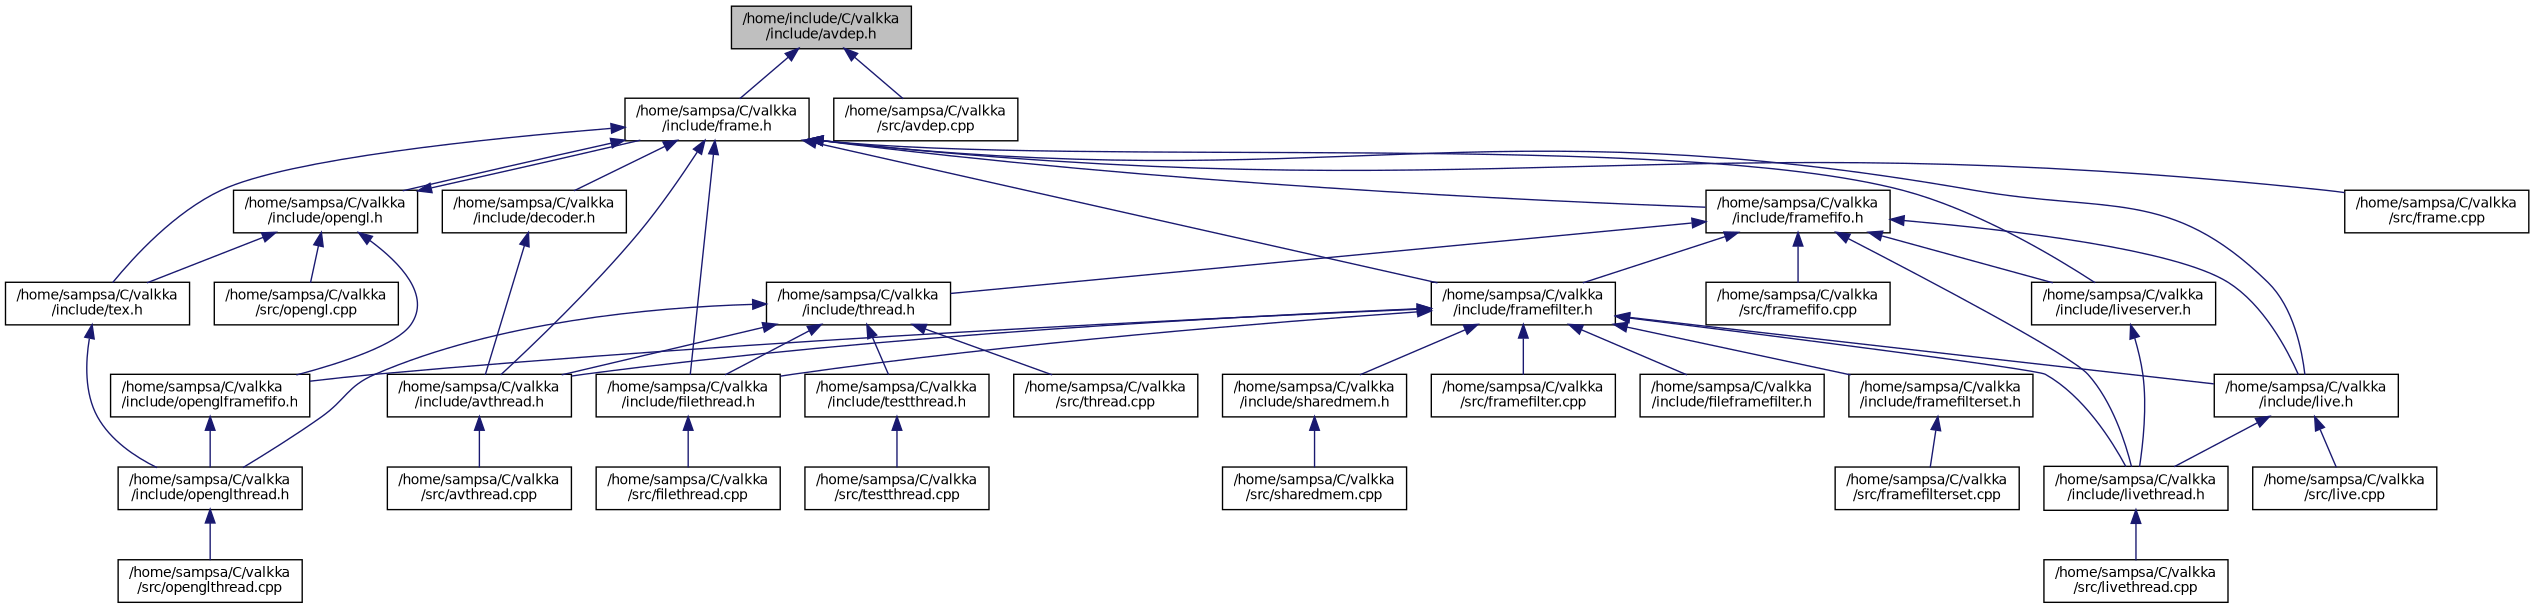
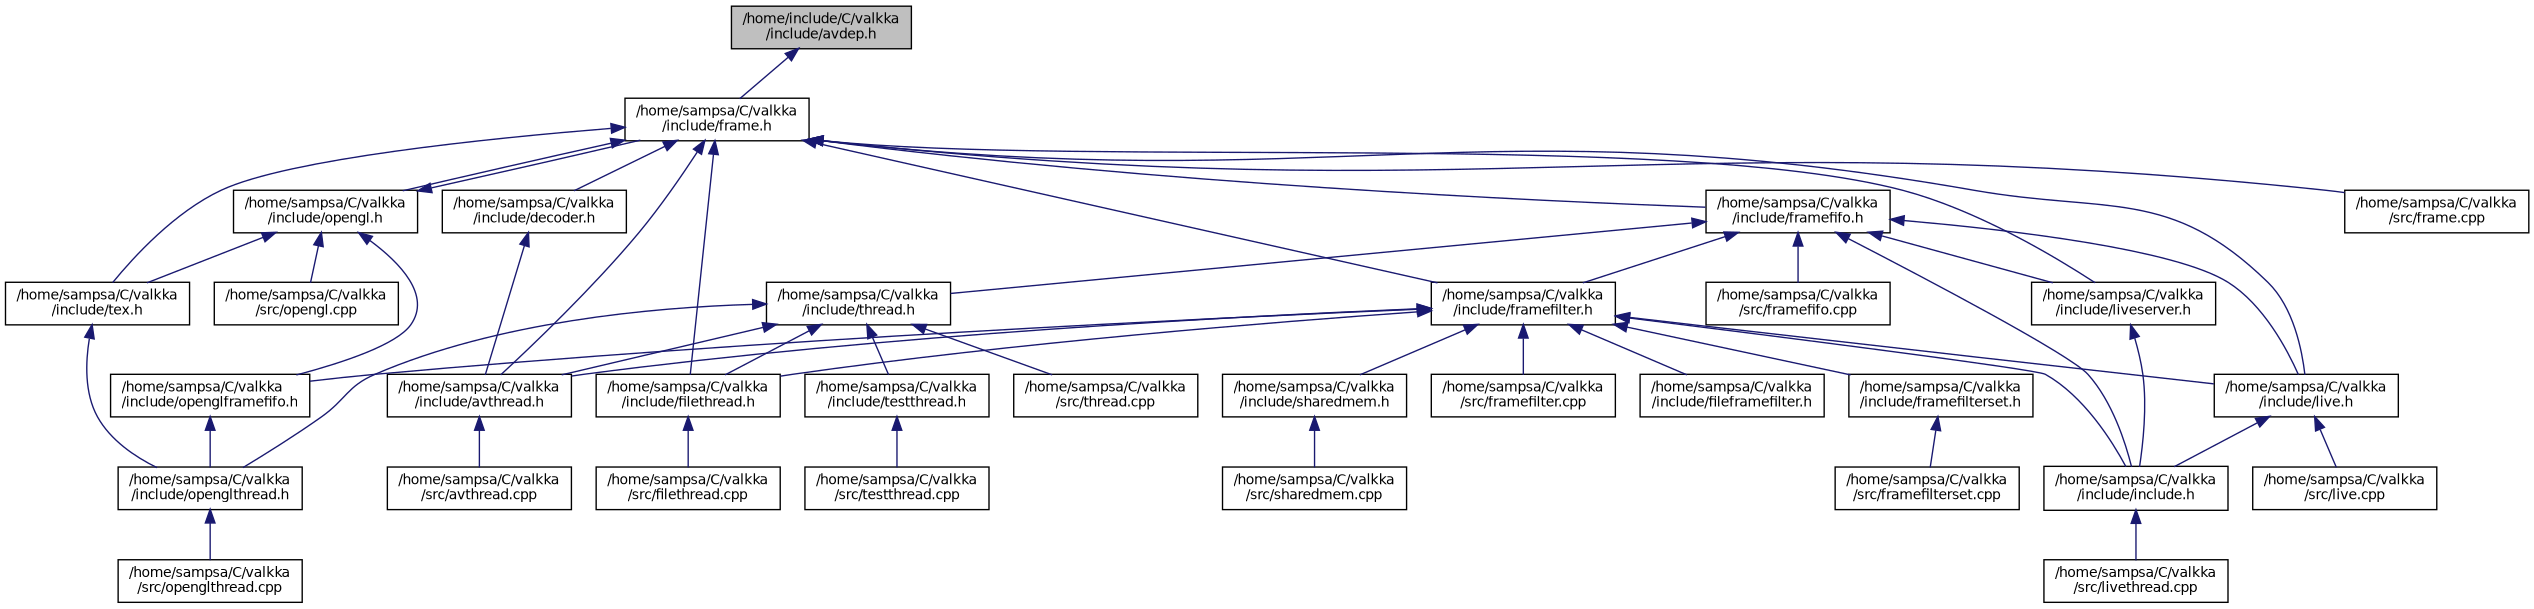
node "/home/sampsa/C/valkka /src/avdep.cpp": removed
node "/home/sampsa/C/valkka /include/livethread.h": label "/home/sampsa/C/valkka /include/livethread.h" -> "/home/sampsa/C/valkka /include/include.h"
